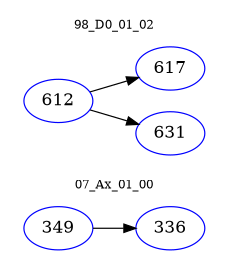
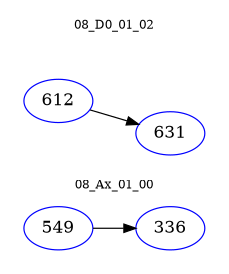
cluster "98_D0_01_02": label "98_D0_01_02" -> "08_D0_01_02"
node "617": removed
cluster "07_Ax_01_00": label "07_Ax_01_00" -> "08_Ax_01_00"
node "349": label "349" -> "549"
